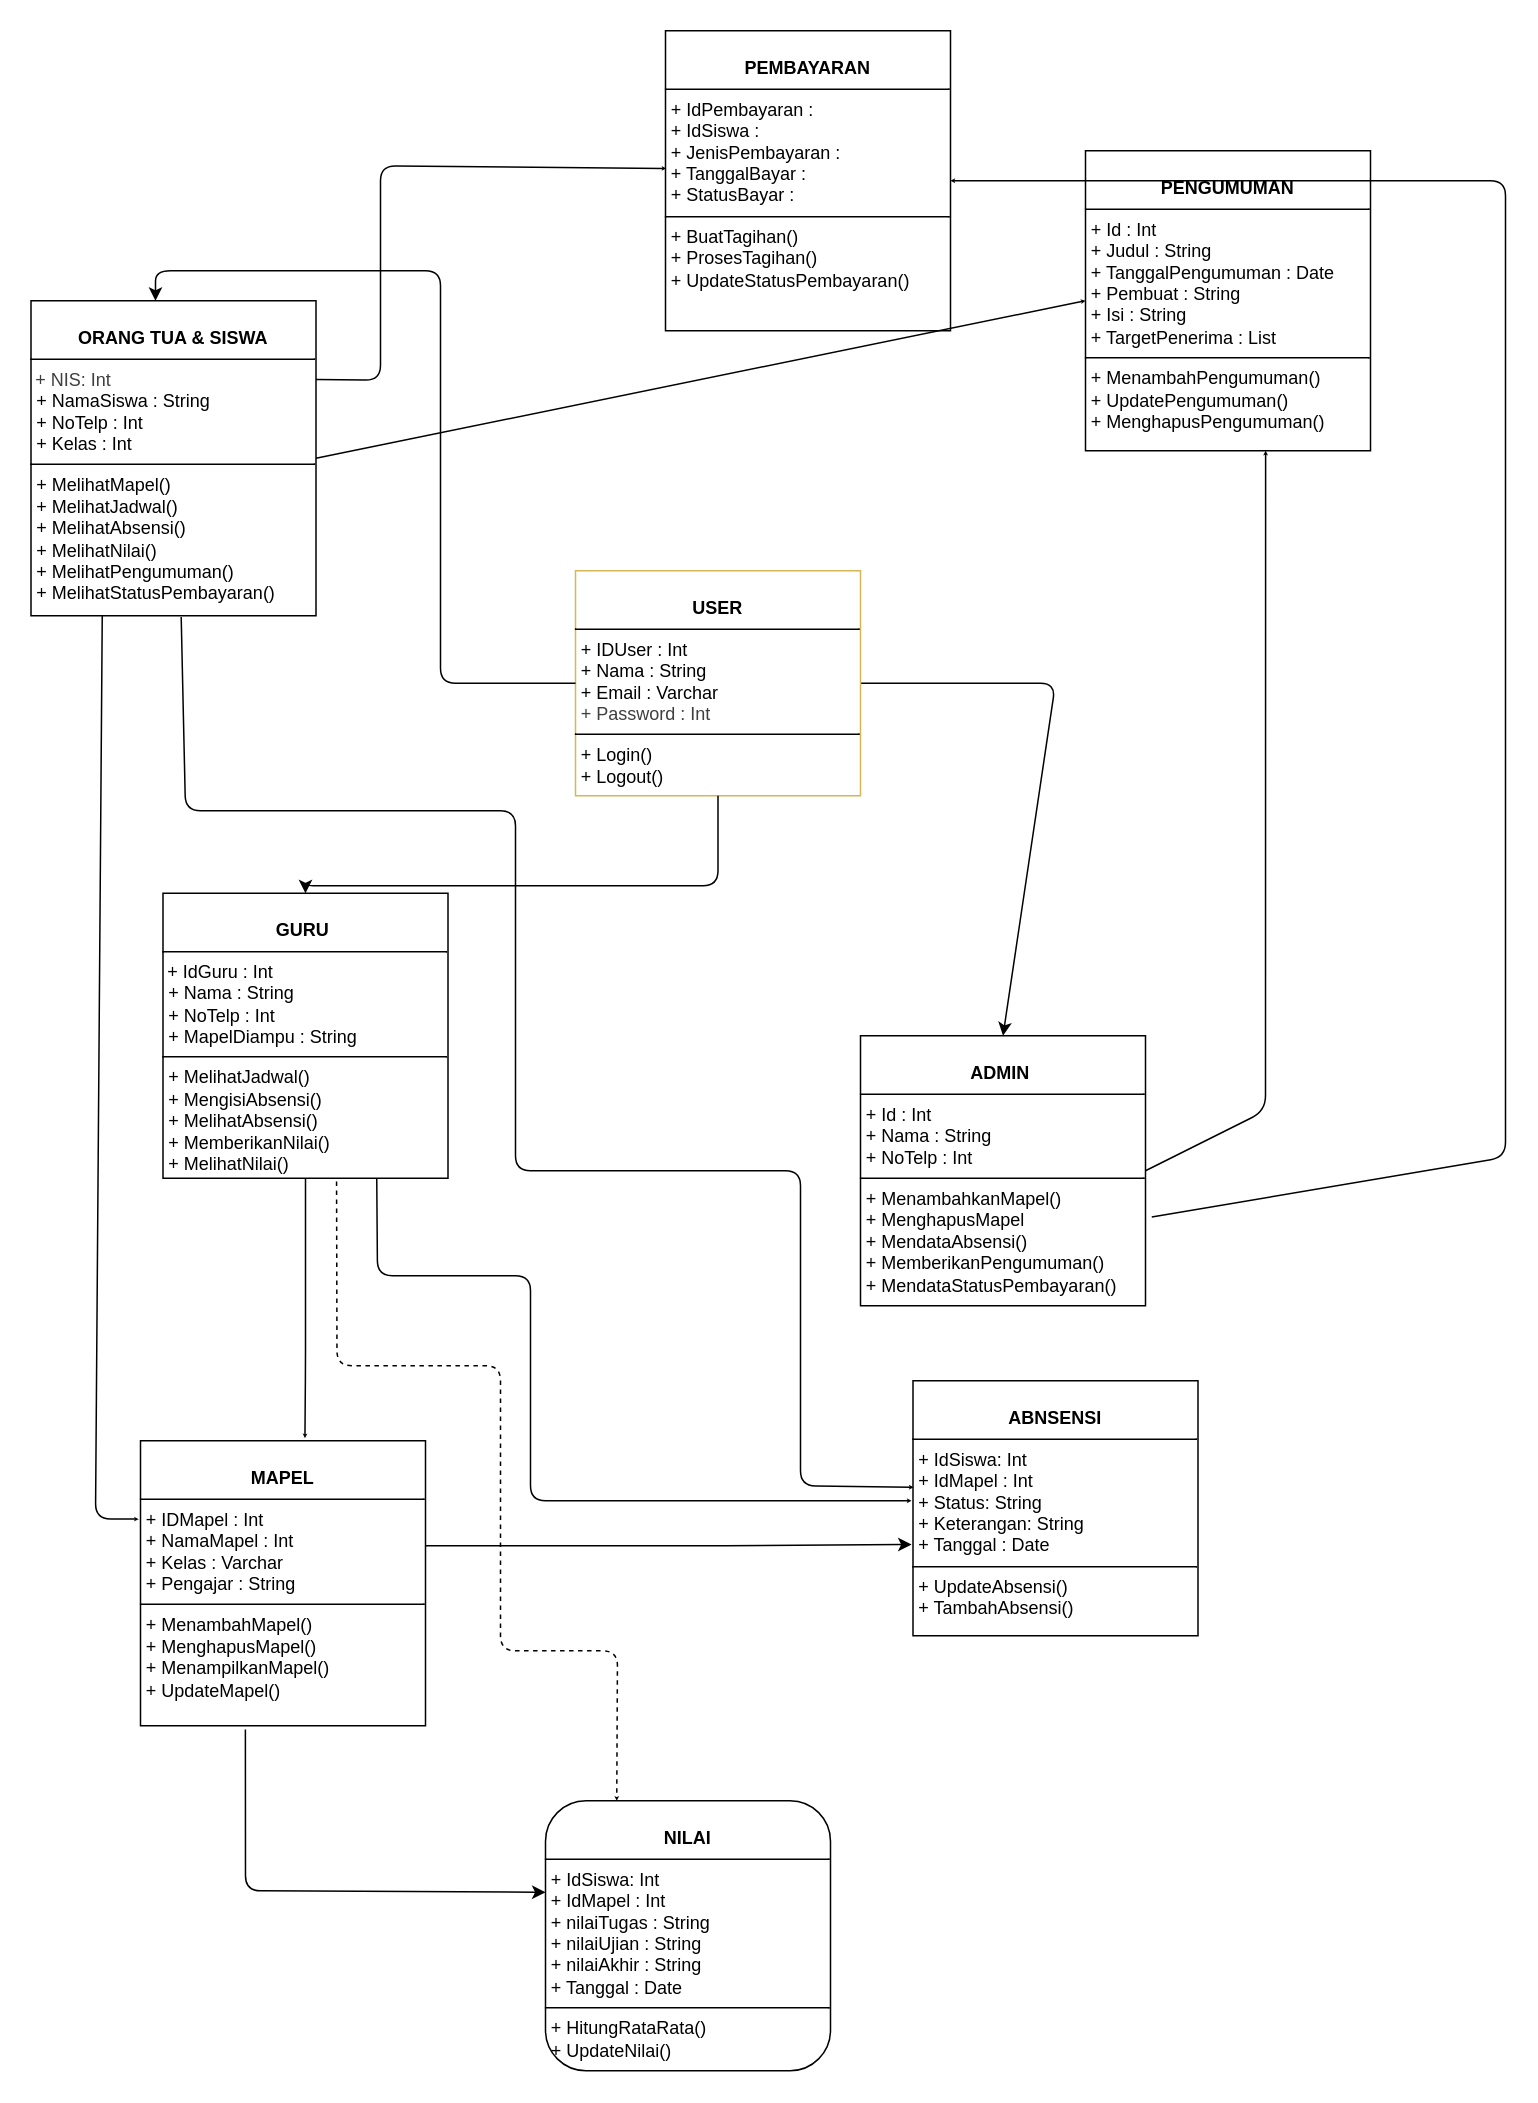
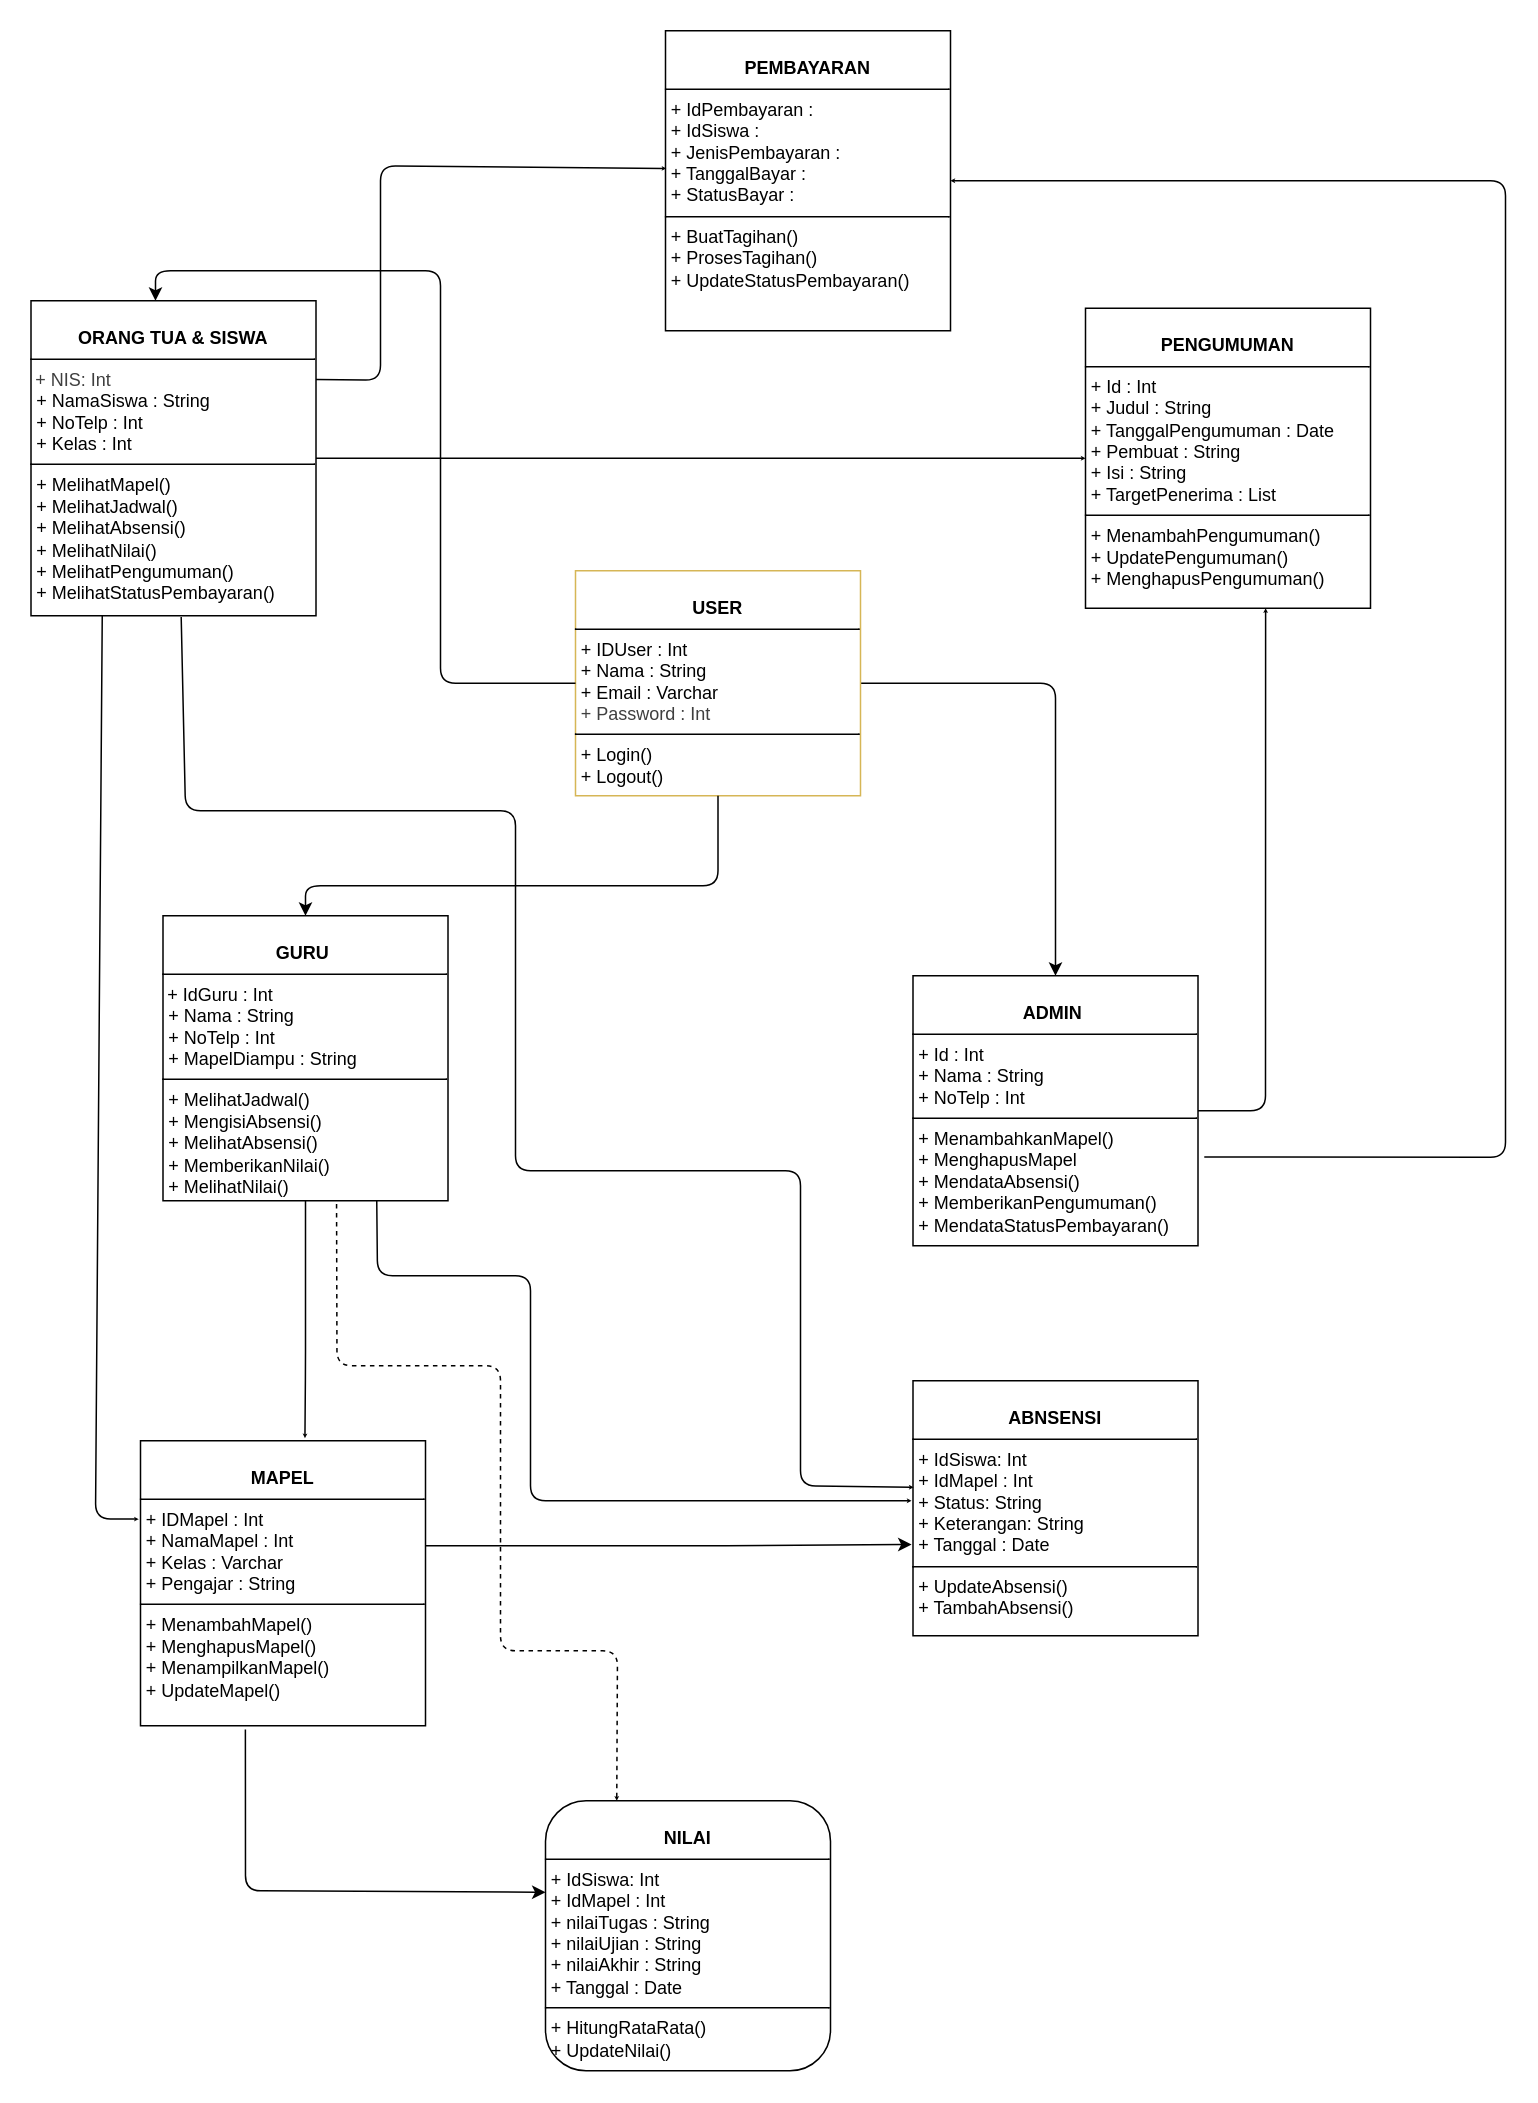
node "PENGUMUMAN + Id : Int + Judul : String + TanggalPengumuman : Date + Pembuat : String + Isi : String + TargetPenerima : List + MenambahPengumuman() + UpdatePengumuman() + MenghapusPengumuman()": moved (1228, 301) -> (1228, 458)
node "GURU + IdGuru : Int + Nama : String + NoTelp : Int + MapelDiampu : String + MelihatJadwal() + MengisiAbsensi() + MelihatAbsensi() + MemberikanNilai() + MelihatNilai()": moved (305, 1036) -> (305, 1058)
node "ADMIN + Id : Int + Nama : String + NoTelp : Int + MenambahkanMapel() + MenghapusMapel + MendataAbsensi() + MemberikanPengumuman() + MendataStatusPembayaran()": moved (1003, 1171) -> (1055, 1111)
